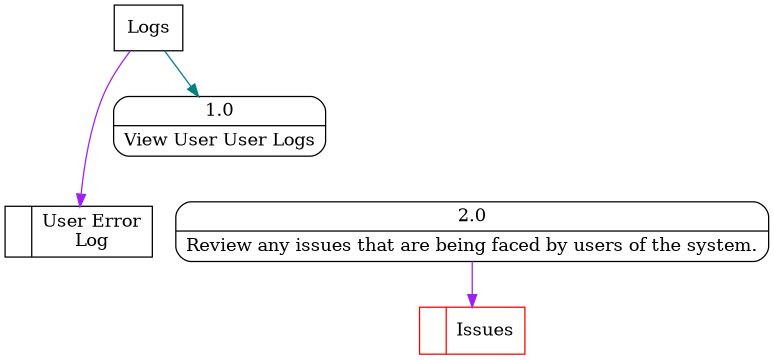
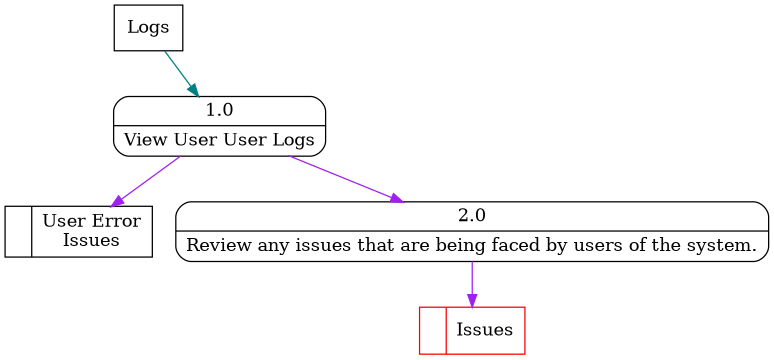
edge "Logs" -> "User Error": now "1.0" -> "User Error"
edge "1.0" -> "2.0": added
node "User Error": text "Log" -> "Issues"
